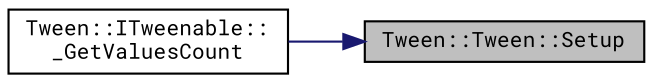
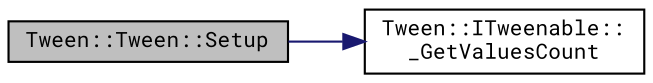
edge "Tween::ITweenable:: _GetValuesCount" -> "Tween::Tween::Setup": reversed
